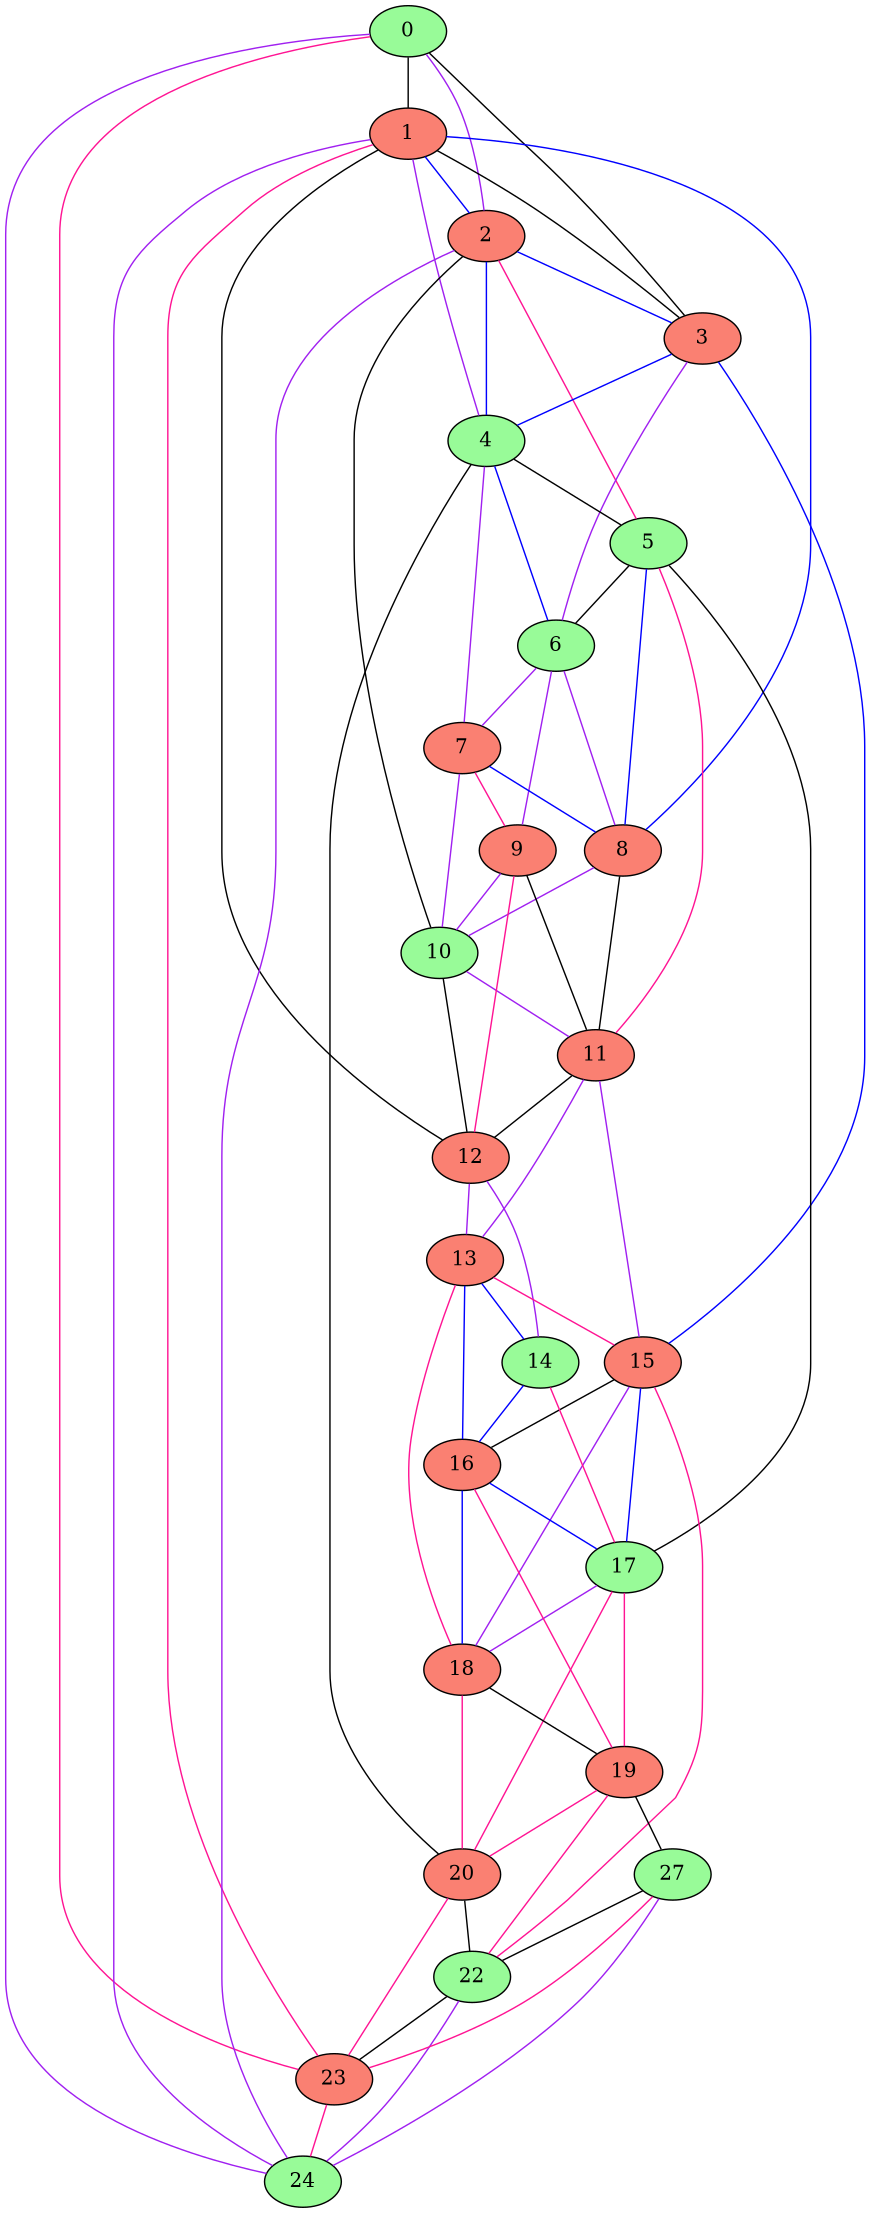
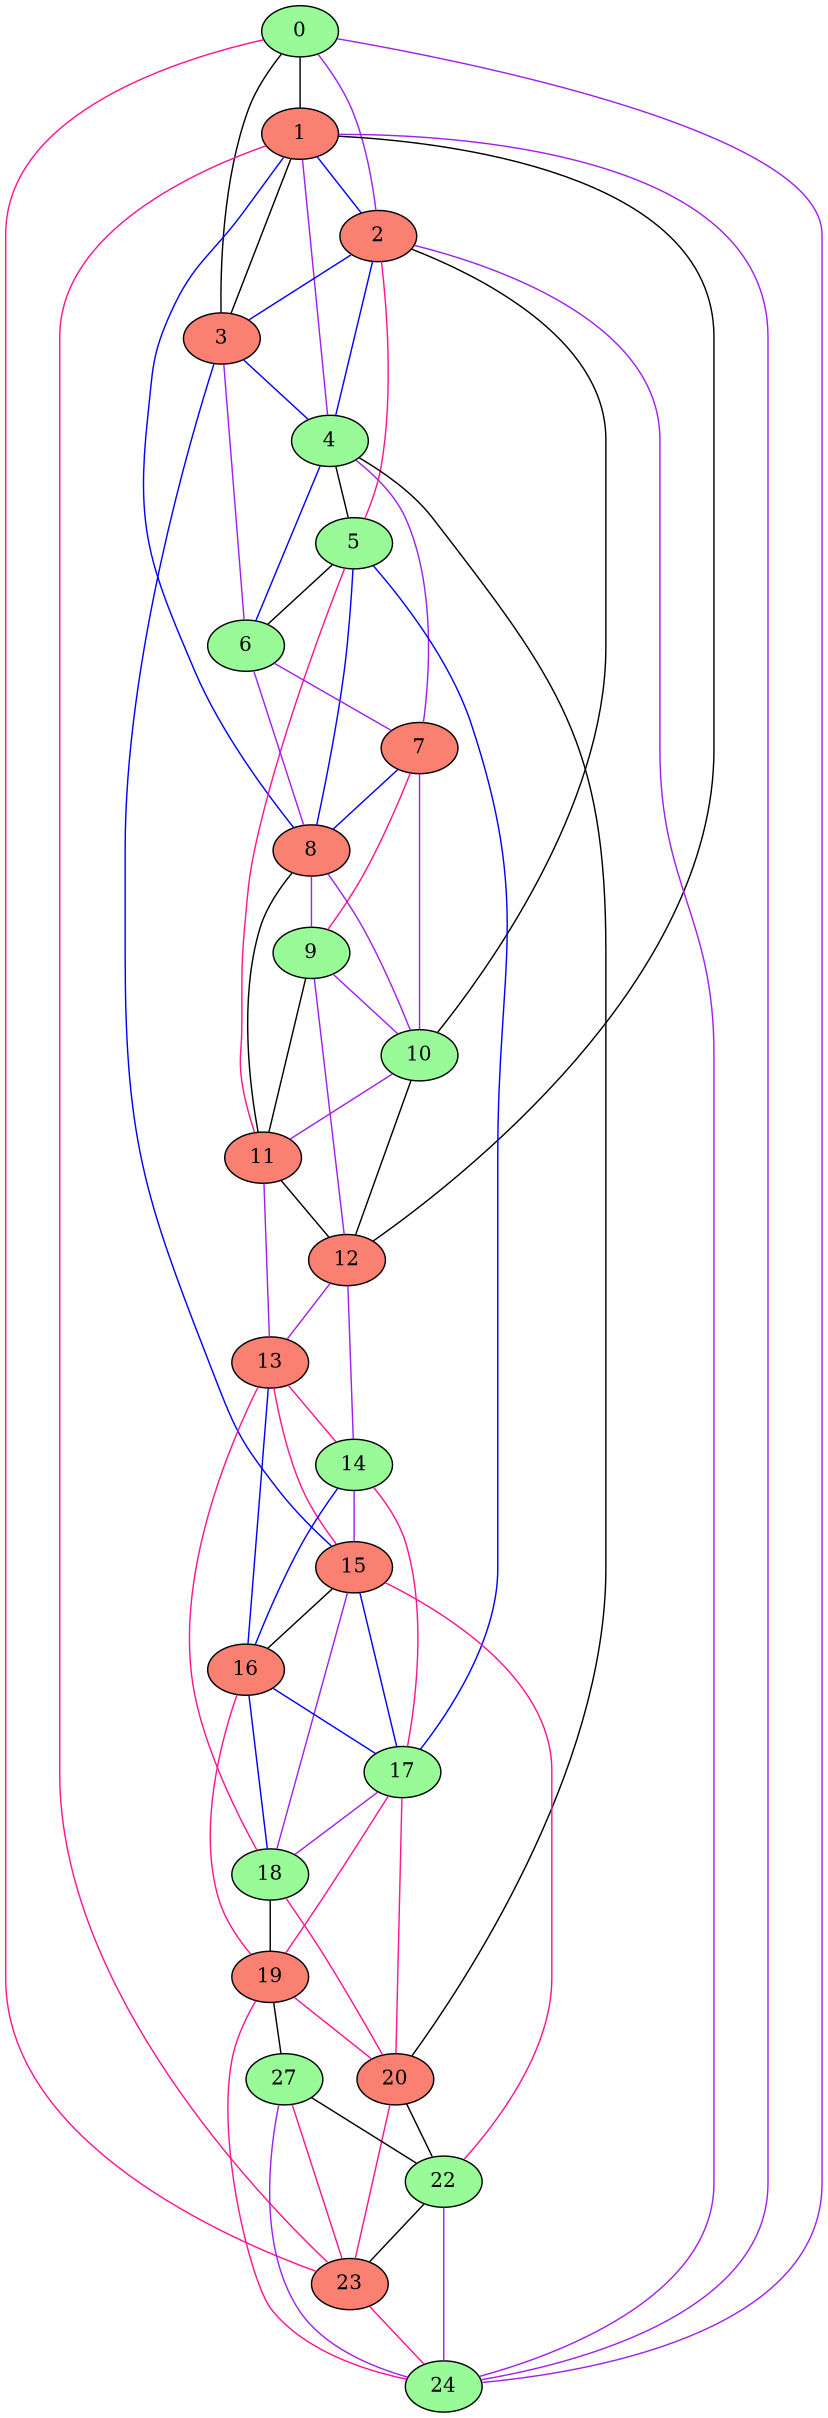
edge "6" -- "9": now "8" -- "9"
node "9": fillcolor salmon -> palegreen
edge "9" -- "12": color deeppink -> purple
edge "5" -- "17": color black -> blue
edge "11" -- "15": now "14" -- "15"
edge "13" -- "14": color blue -> deeppink
node "18": fillcolor salmon -> palegreen
edge "19" -- "22": now "19" -- "24"
